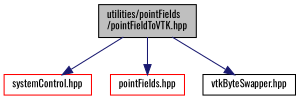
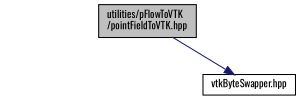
node "utilities/pointFields /pointFieldToVTK.hpp": label "utilities/pointFields /pointFieldToVTK.hpp" -> "utilities/pFlowToVTK /pointFieldToVTK.hpp"
node "systemControl.hpp": removed
node "pointFields.hpp": removed
